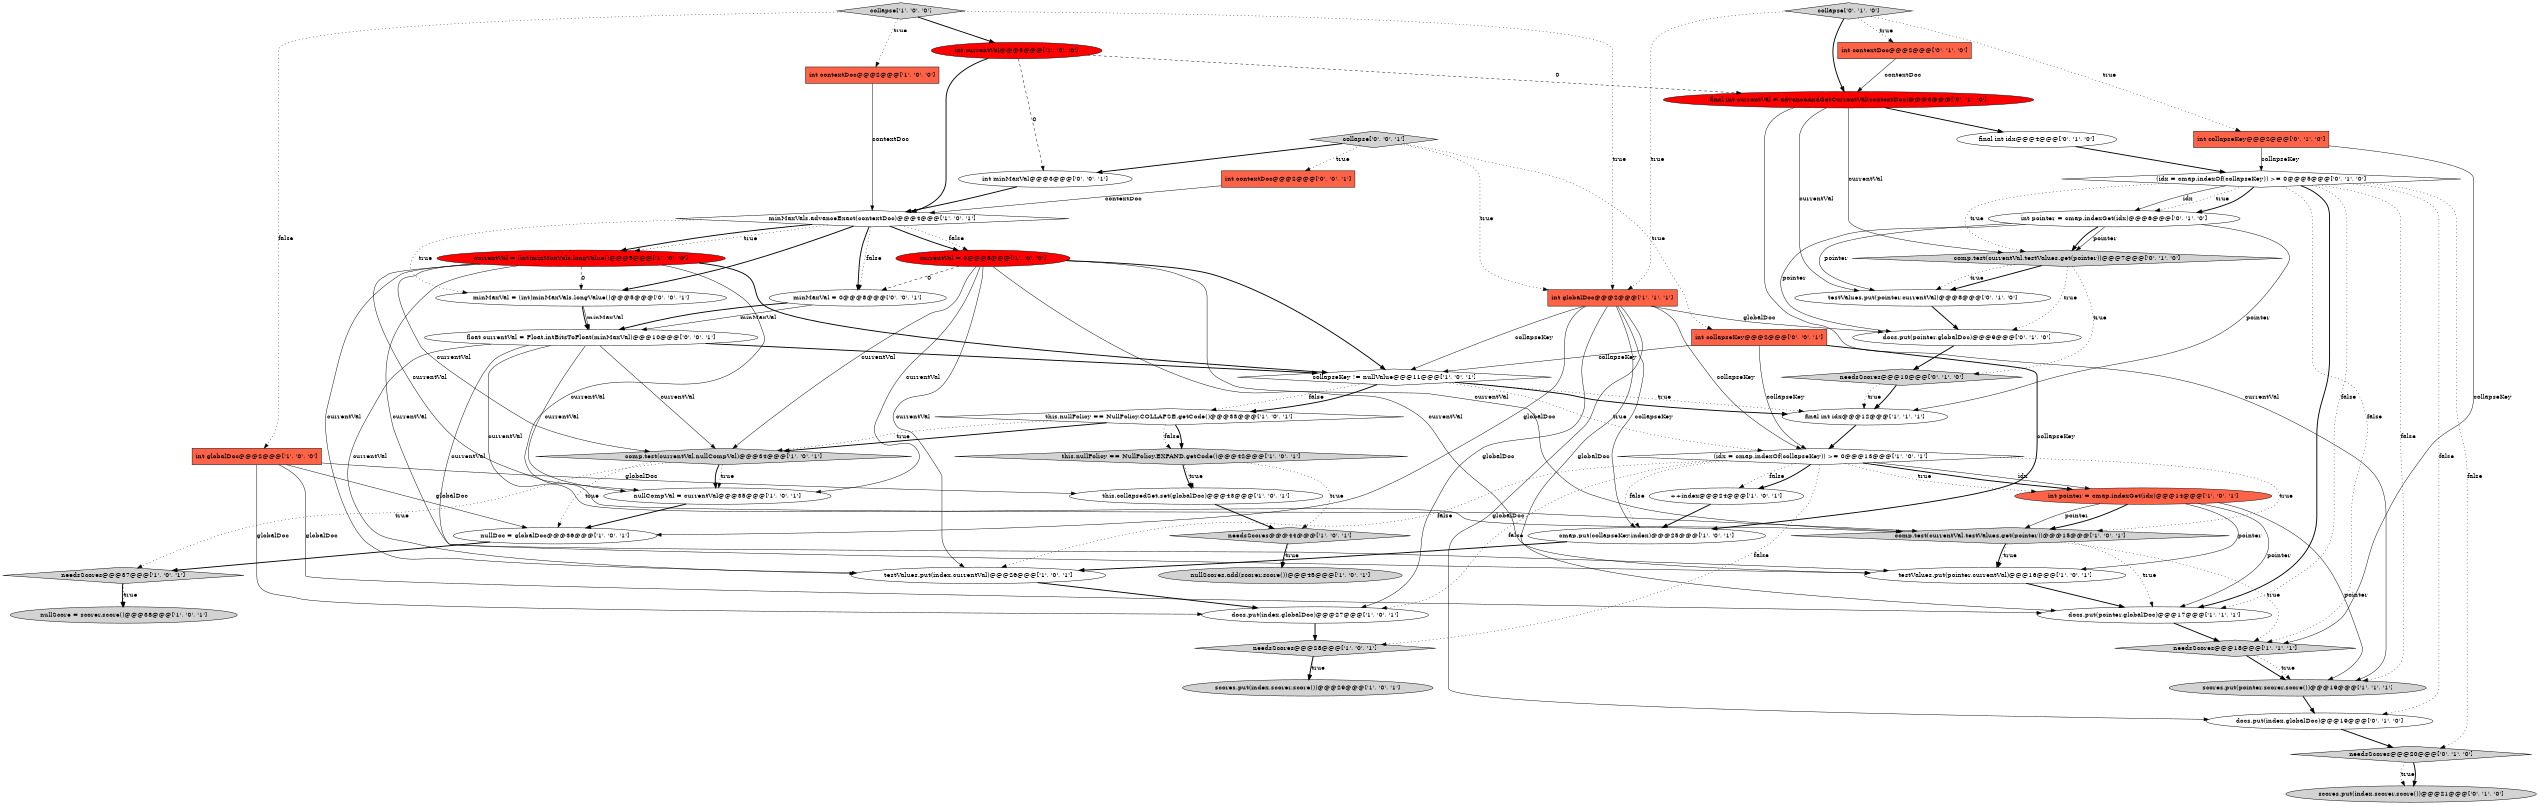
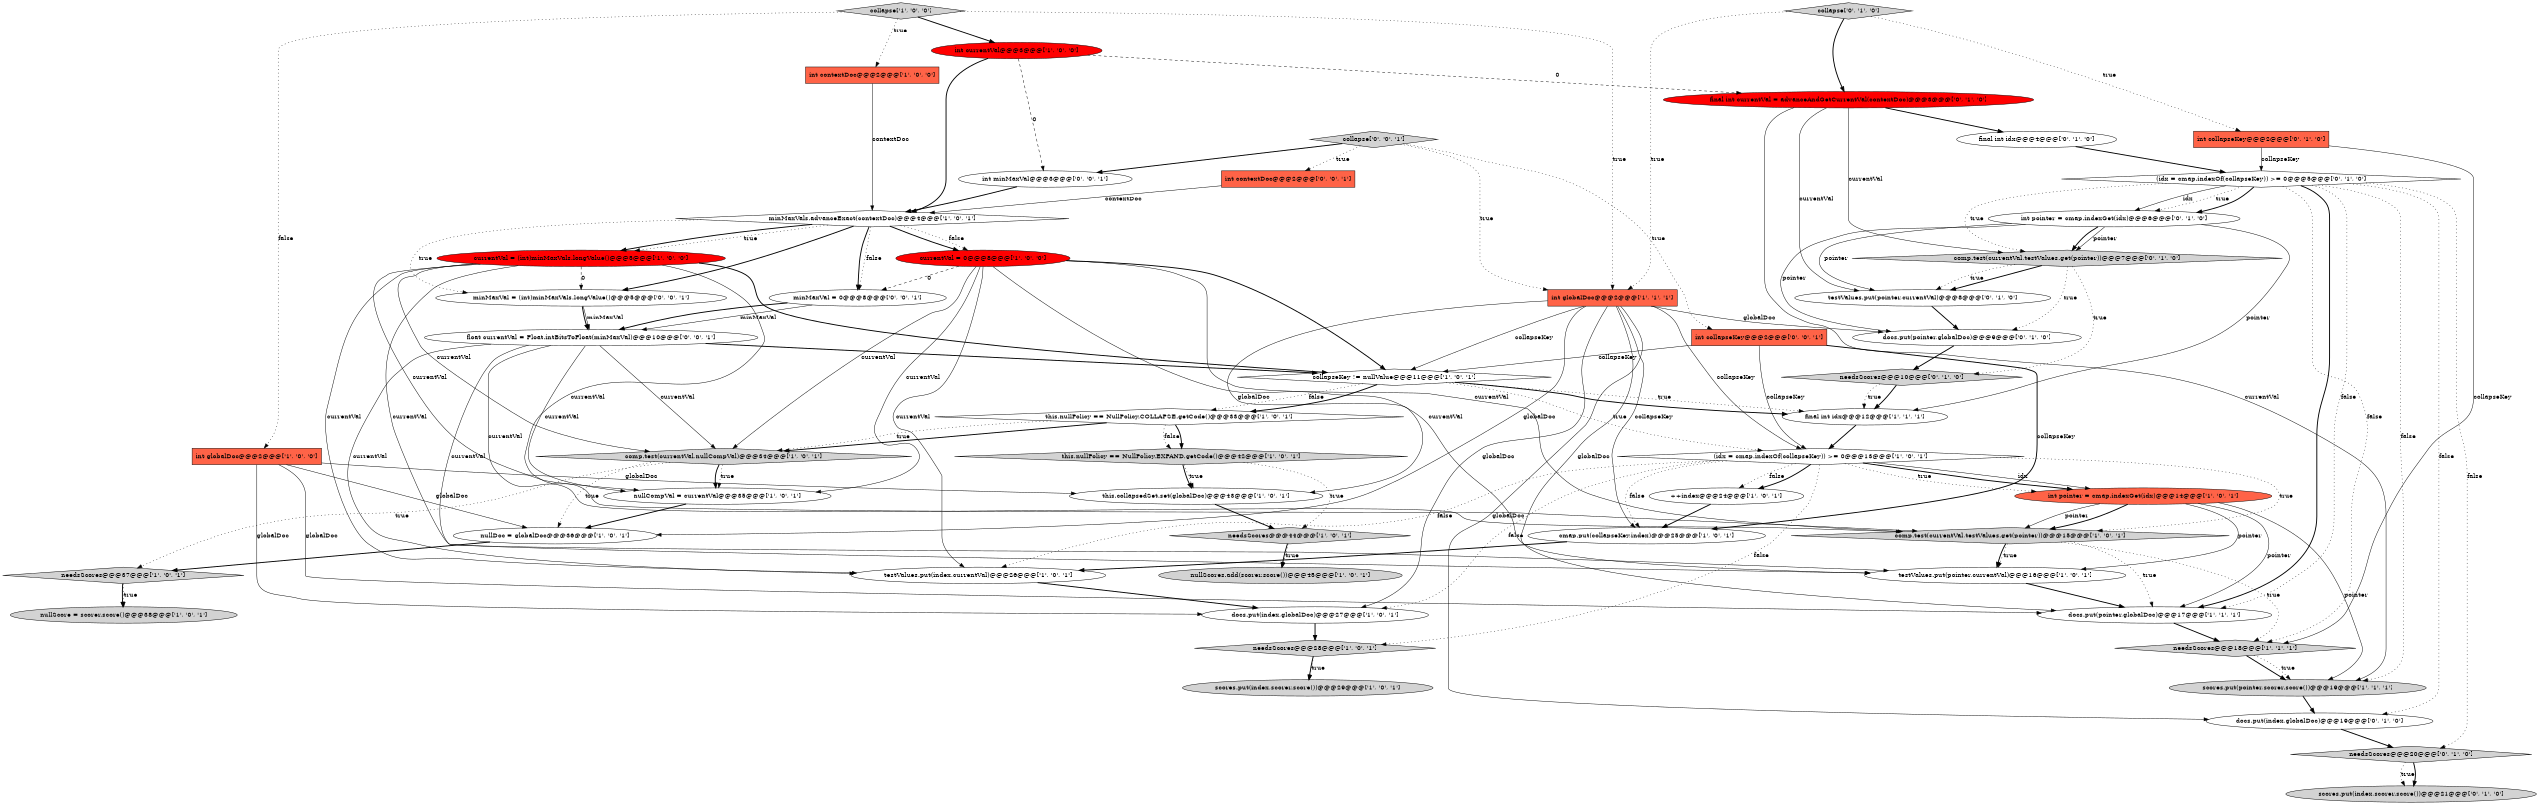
node "int contextDoc@@@2@@@['0', '1', '0']": removed
edge "int globalDoc@@@2@@@['1', '1', '1']" -> "this.collapsedSet.set(globalDoc)@@@43@@@['1', '0', '1']": added, label "globalDoc"
